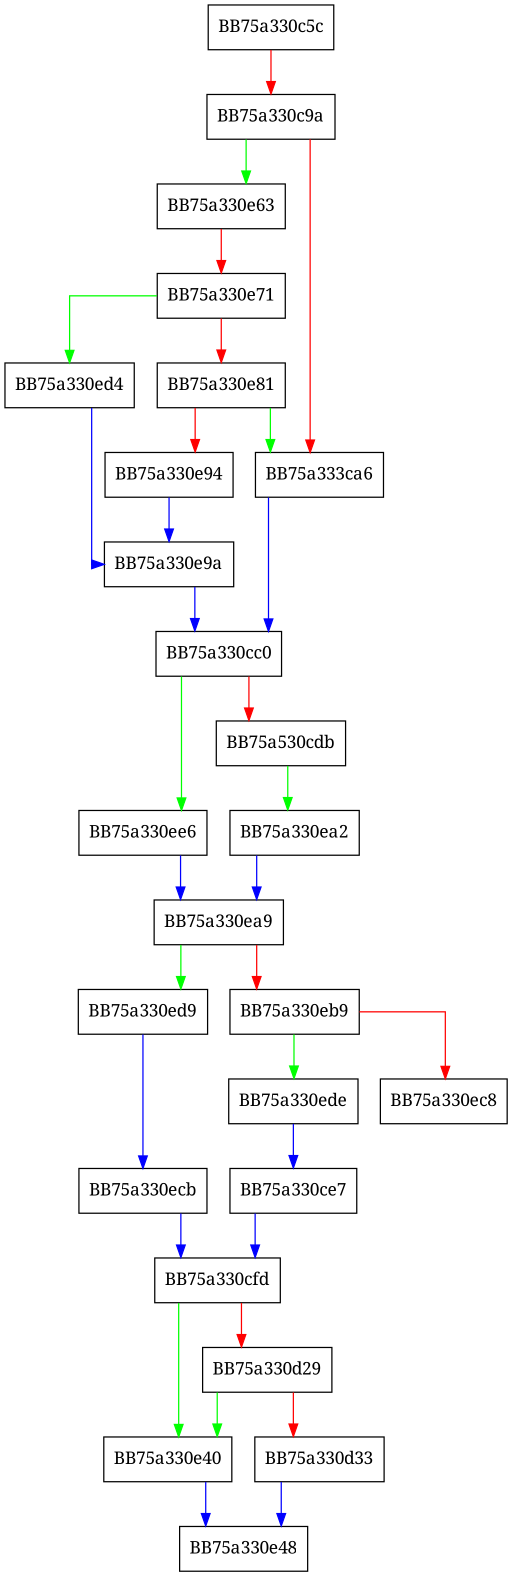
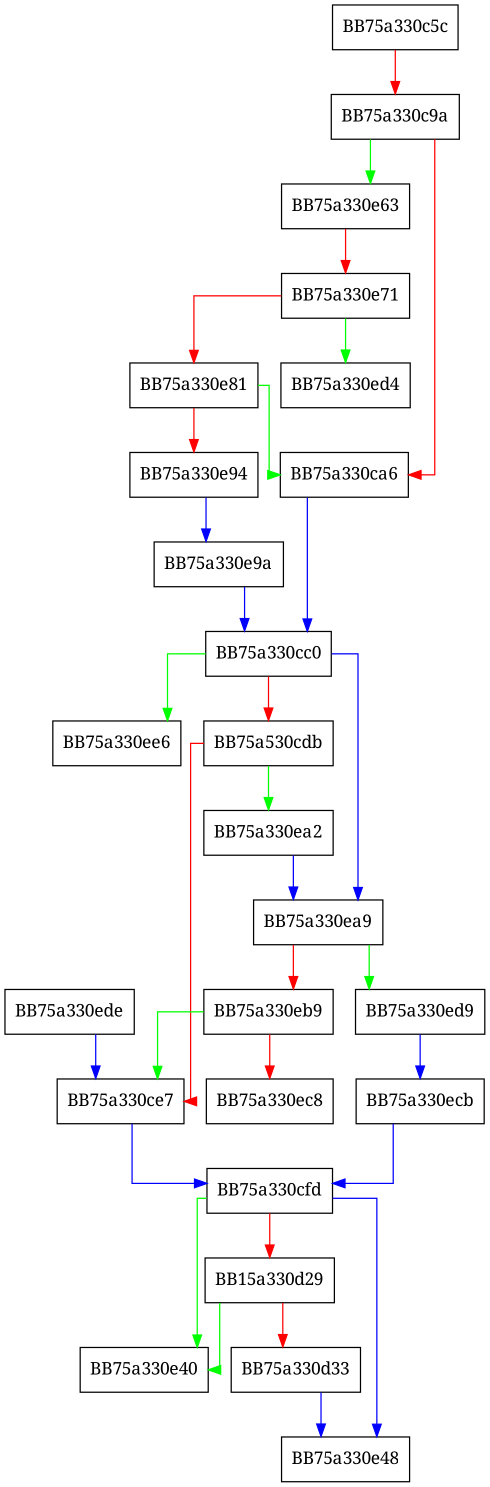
node "BB75a333ca6": label "BB75a333ca6" -> "BB75a330ca6"
edge "BB75a330ed4" -> "BB75a330e9a": removed
edge "BB75a330ee6" -> "BB75a330ea9": now "BB75a330cc0" -> "BB75a330ea9"
edge "BB75a530cdb" -> "BB75a330ce7": added
edge "BB75a330eb9" -> "BB75a330ede": now "BB75a330eb9" -> "BB75a330ce7"
node "BB75a330d29": label "BB75a330d29" -> "BB15a330d29"
edge "BB75a330e40" -> "BB75a330e48": now "BB75a330cfd" -> "BB75a330e48"
